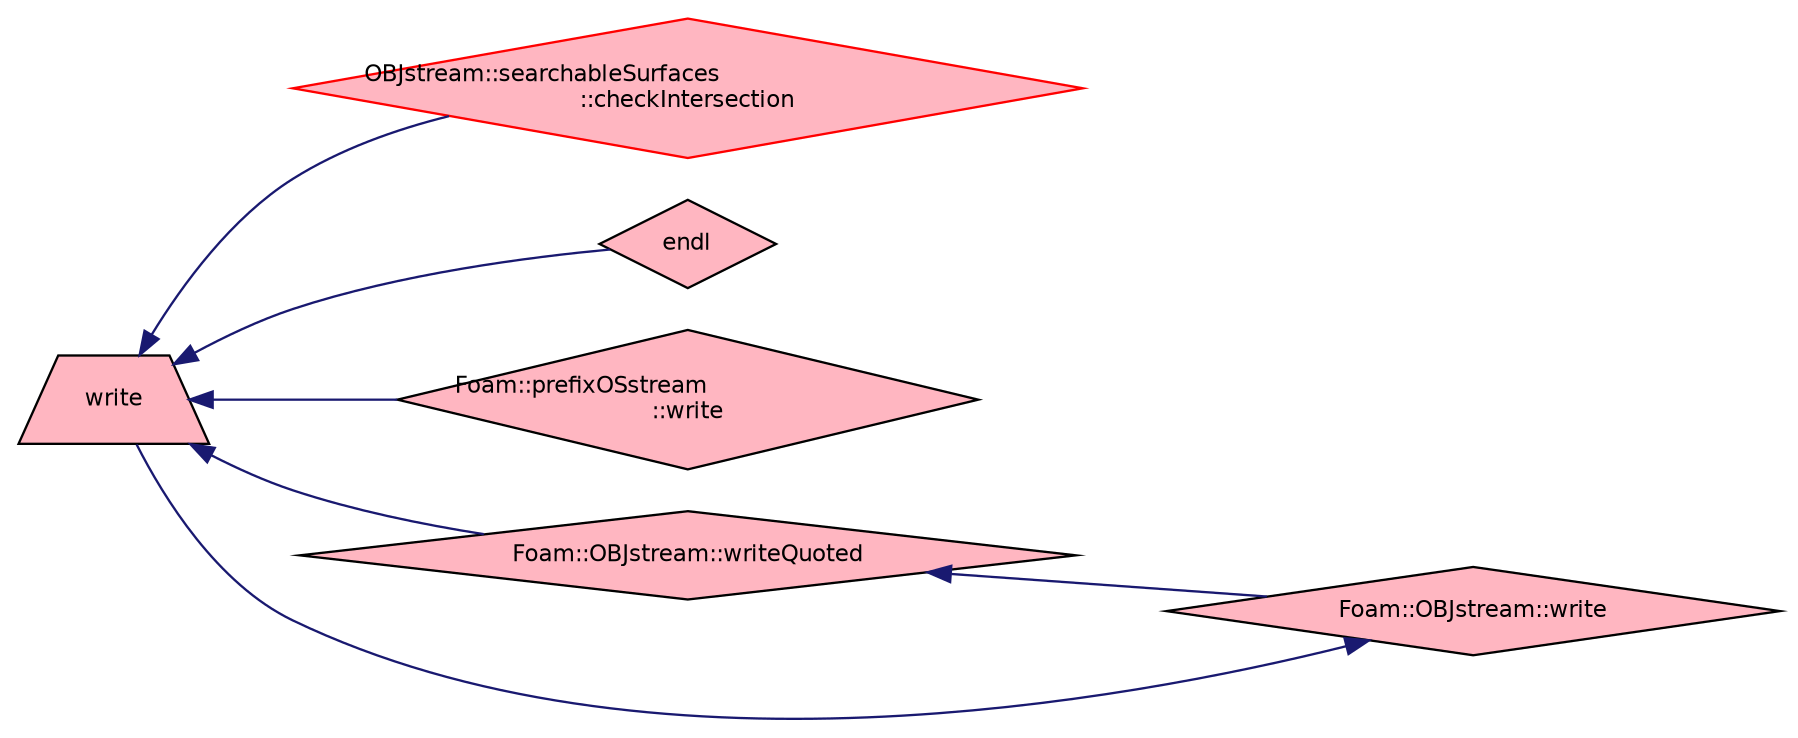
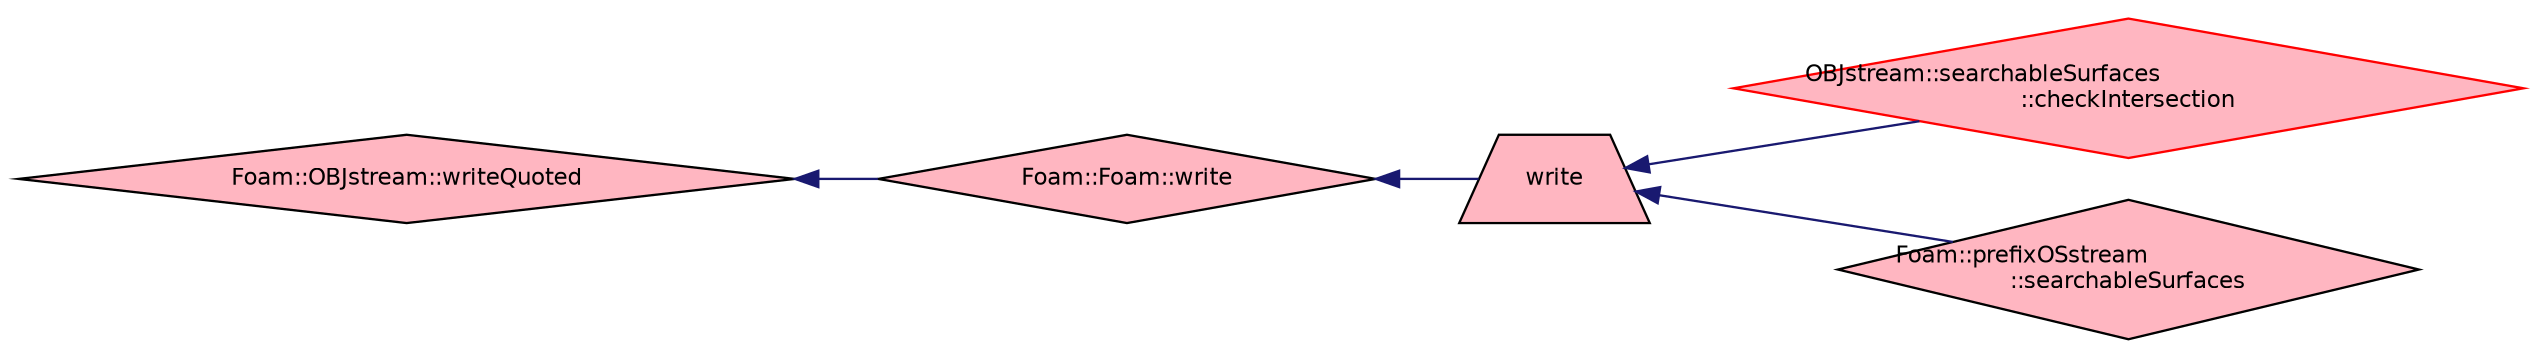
node "endl": removed
node "Foam::prefixOSstream ::write": label "Foam::prefixOSstream ::write" -> "Foam::prefixOSstream ::searchableSurfaces"
edge "Foam::OBJstream::writeQuoted" -> "write": removed
node "Foam::OBJstream::write": label "Foam::OBJstream::write" -> "Foam::Foam::write"
